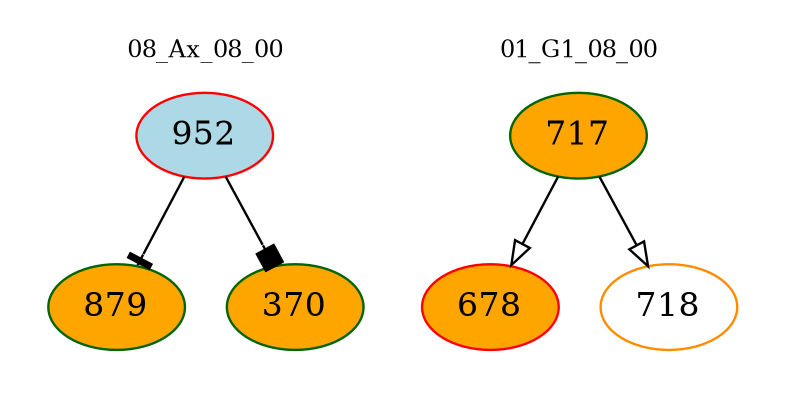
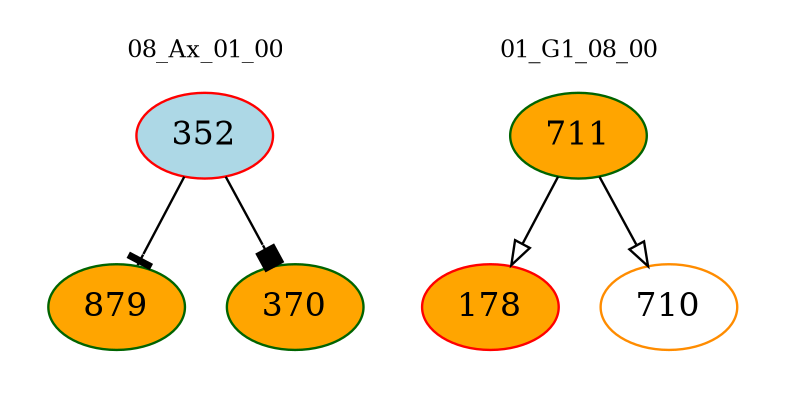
cluster "08_Ax_08_00": label "08_Ax_08_00" -> "08_Ax_01_00"
node "952": label "952" -> "352"
node "717": label "717" -> "711"
node "678": label "678" -> "178"
node "718": label "718" -> "710"
